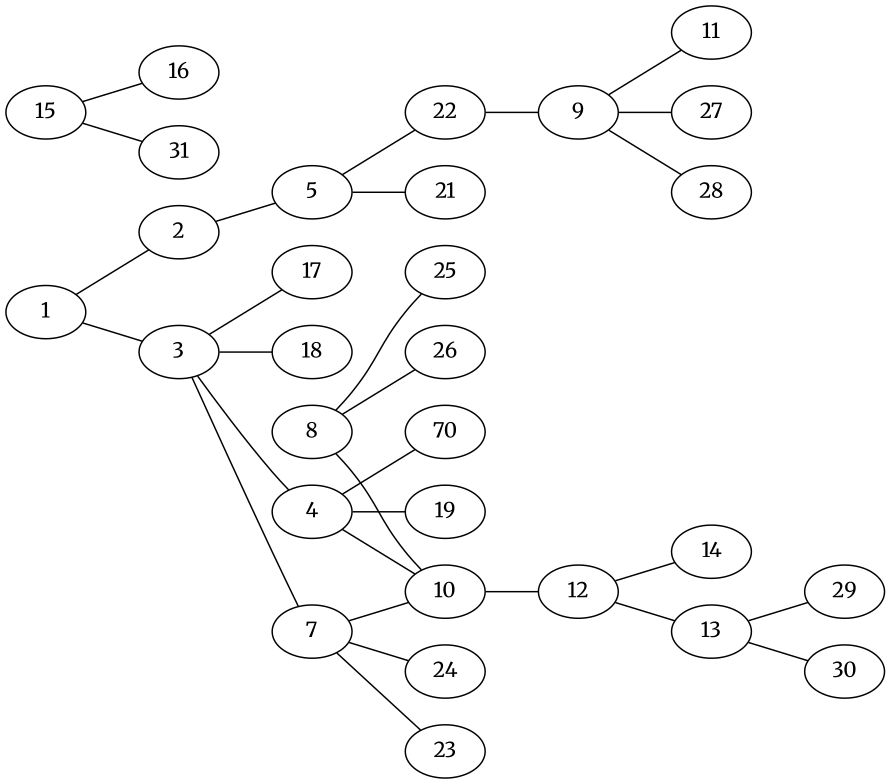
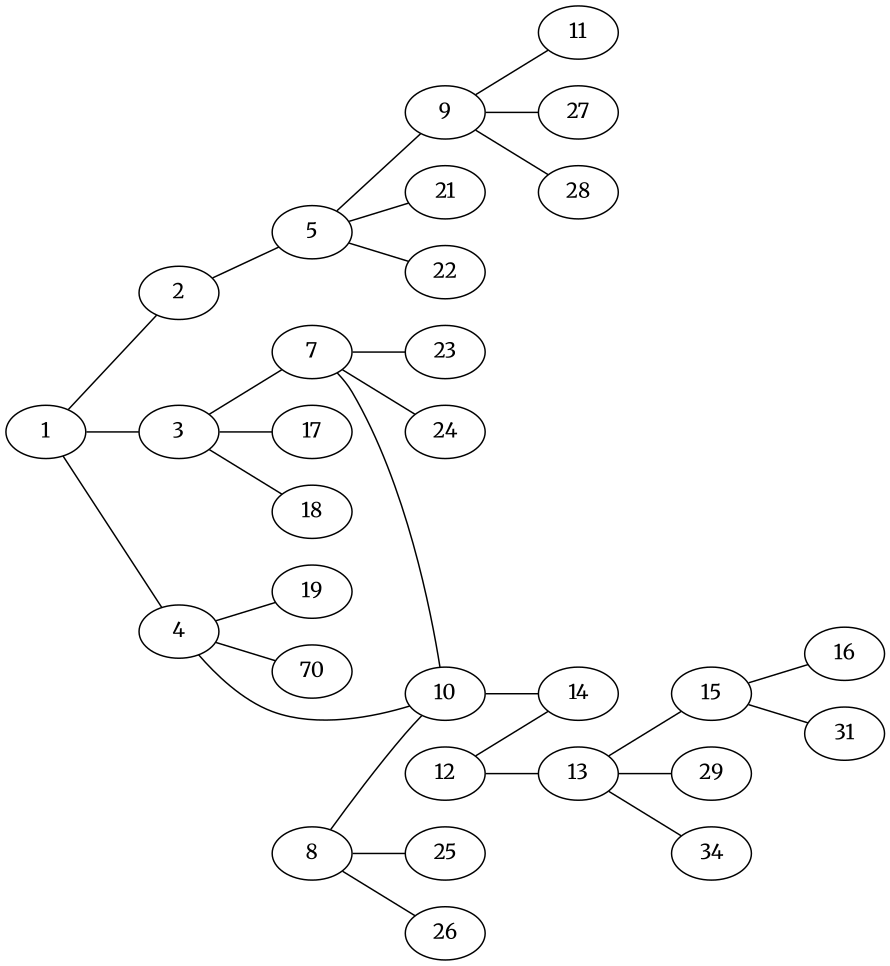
edge "22" -- "9": now "5" -- "9"
edge "3" -- "4": now "1" -- "4"
edge "10" -- "12": now "10" -- "14"
node "30": label "30" -> "34"
edge "15" -- "13": added
